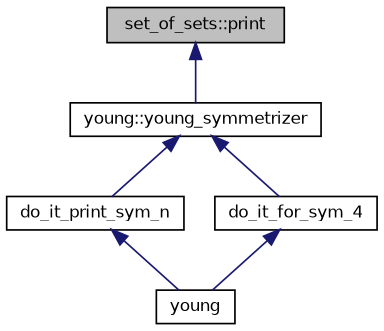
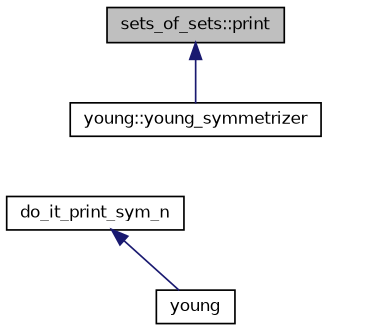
node "set_of_sets::print": label "set_of_sets::print" -> "sets_of_sets::print"
edge "do_it_print_sym_n" -> "young::young_symmetrizer": removed
node "do_it_for_sym_4": removed
